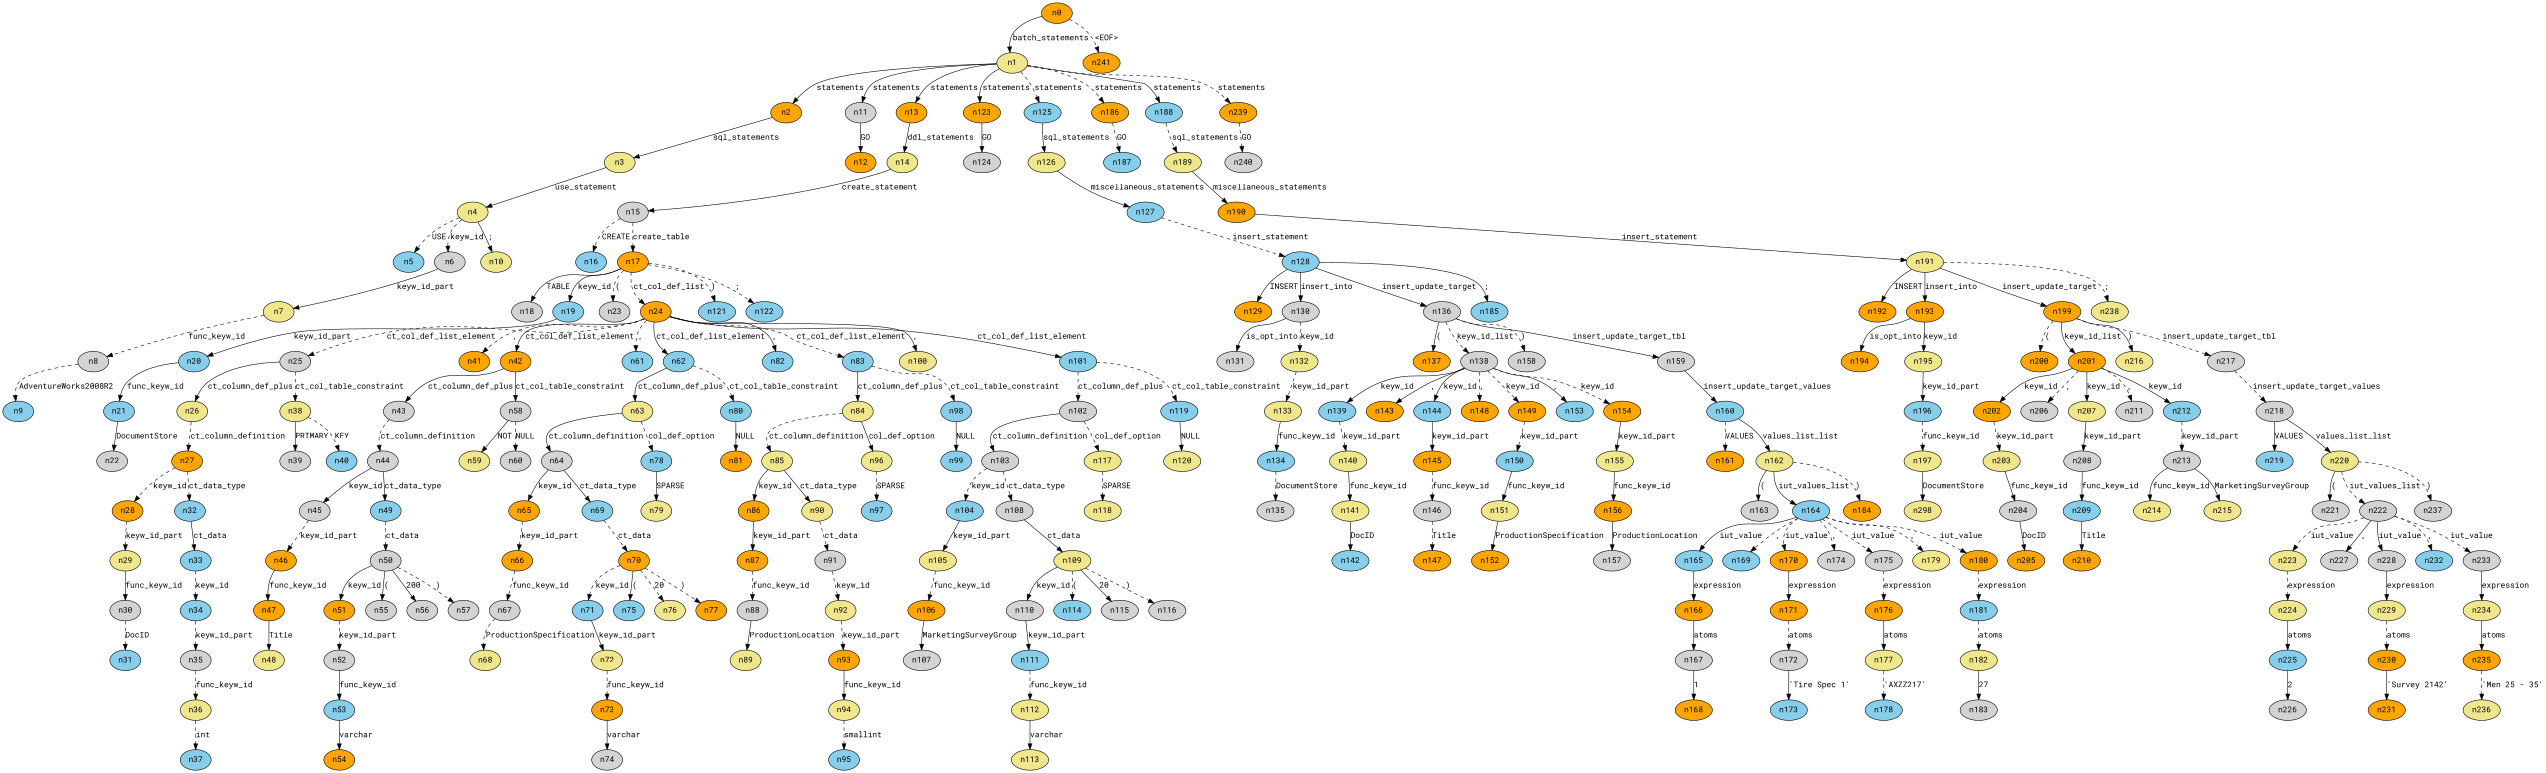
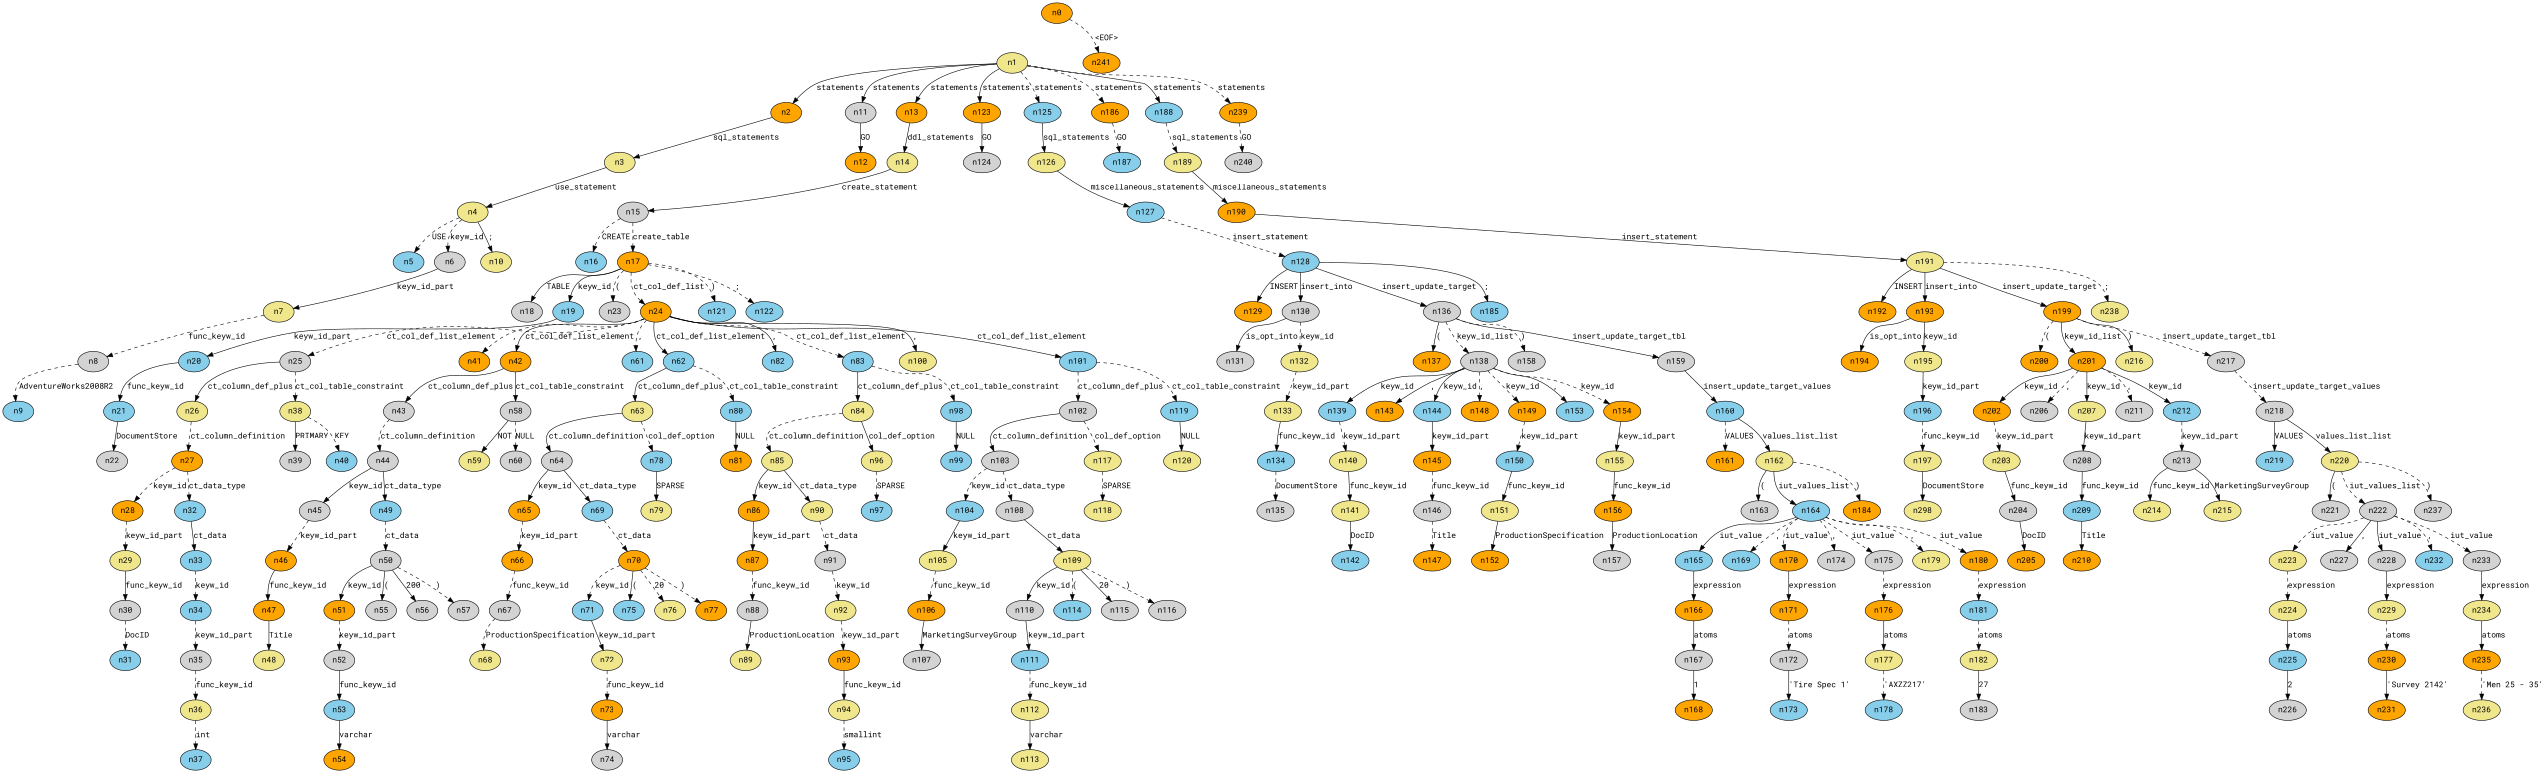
edge "n0" -> "n1": removed, label "batch_statements"
